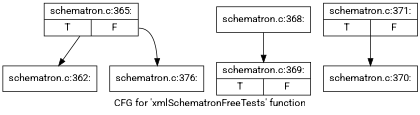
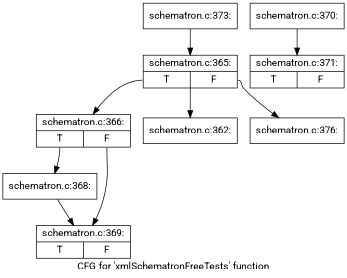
node "schematron.c:373:": added
edge "schematron.c:371:" -> "schematron.c:370:": reversed
node "schematron.c:366:": added
